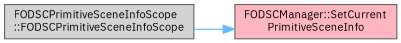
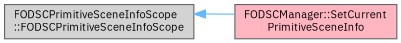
edge "FODSCPrimitiveSceneInfoScope ::FODSCPrimitiveSceneInfoScope" -> "FODSCManager::SetCurrent PrimitiveSceneInfo": reversed
